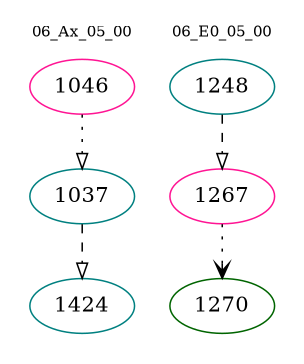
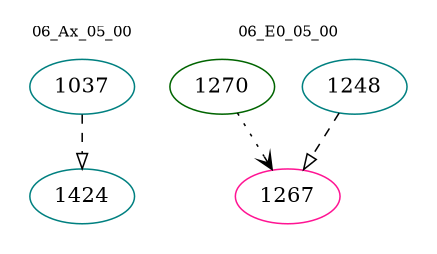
node "1046": removed
edge "1267" -> "1270": reversed
